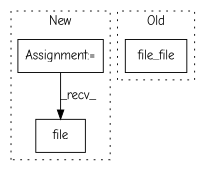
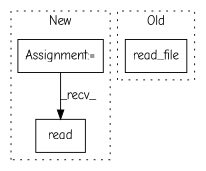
node "file_file": label "file_file" -> "read_file"
node "file": label "file" -> "read"
